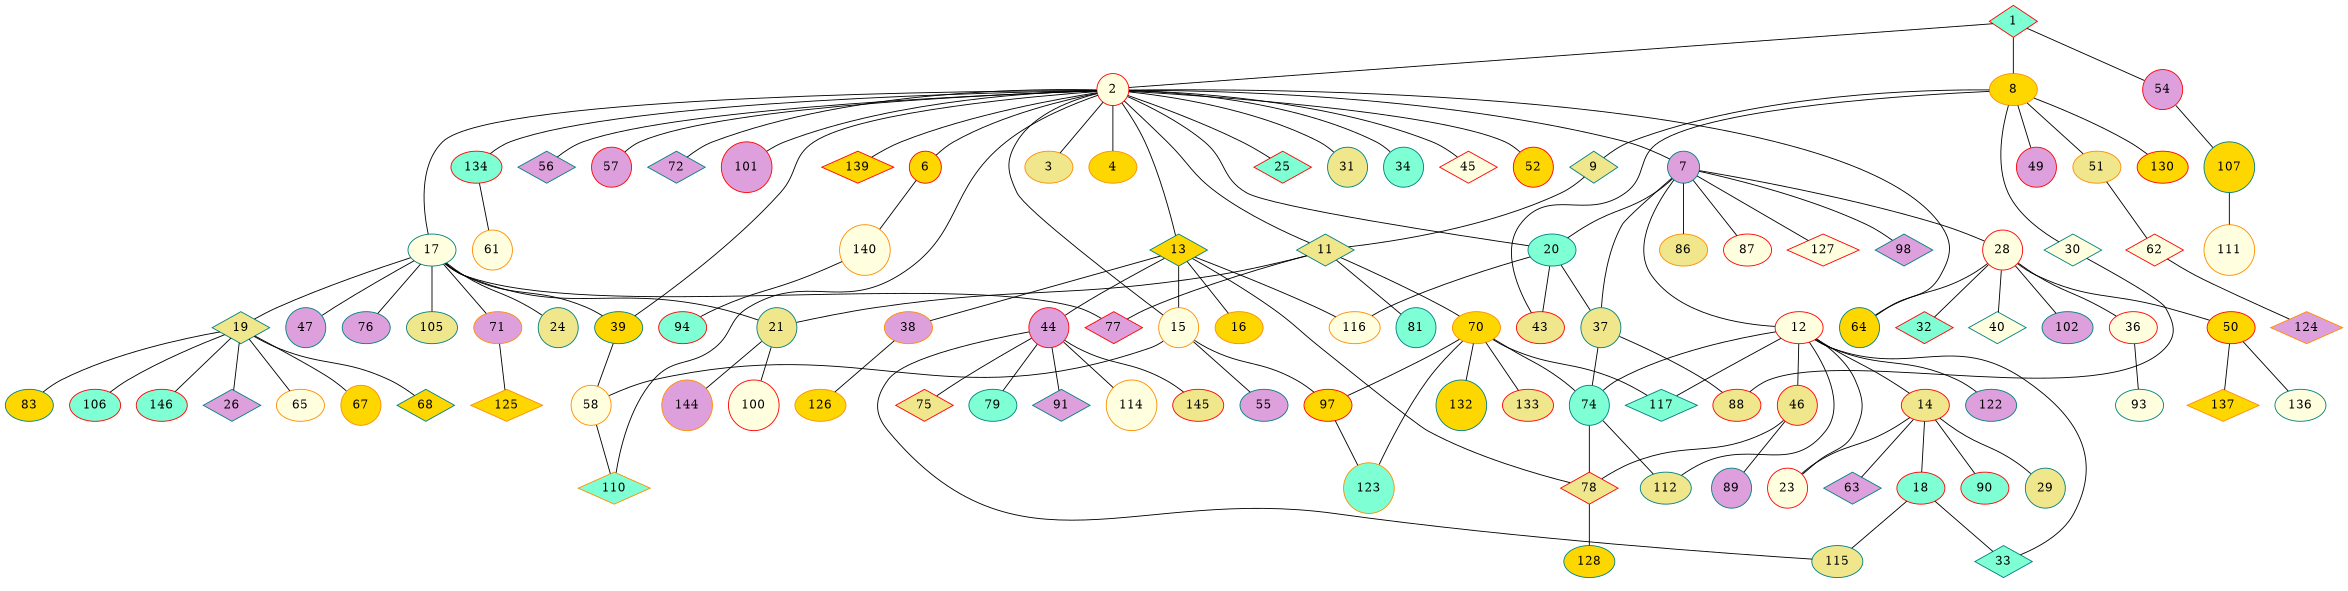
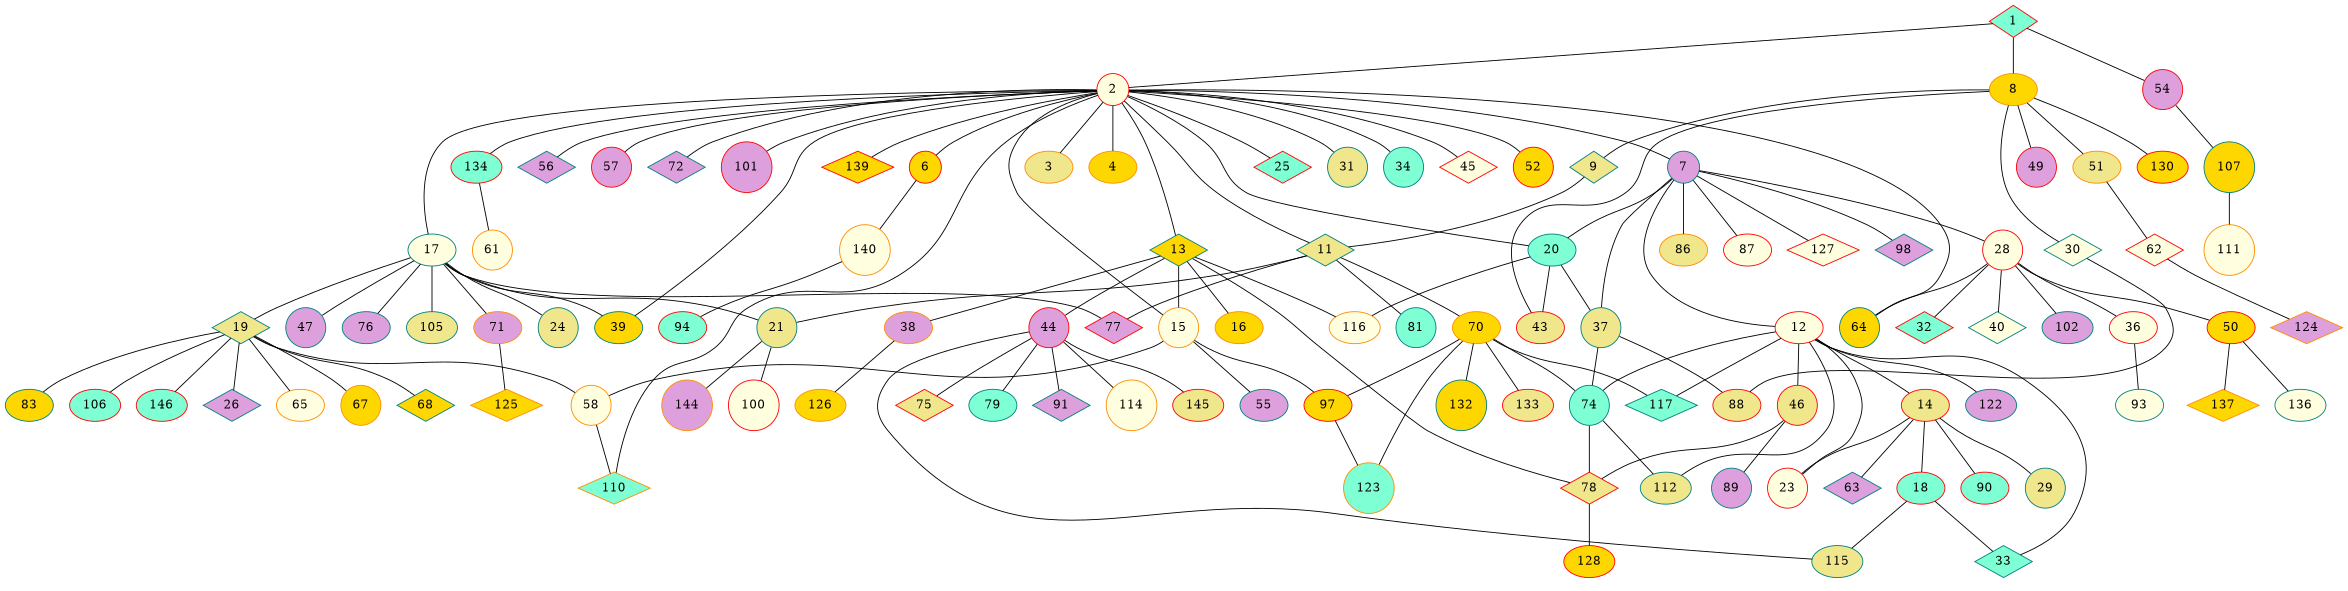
edge "39" -- "58": now "19" -- "58"
node "128": color teal -> red
